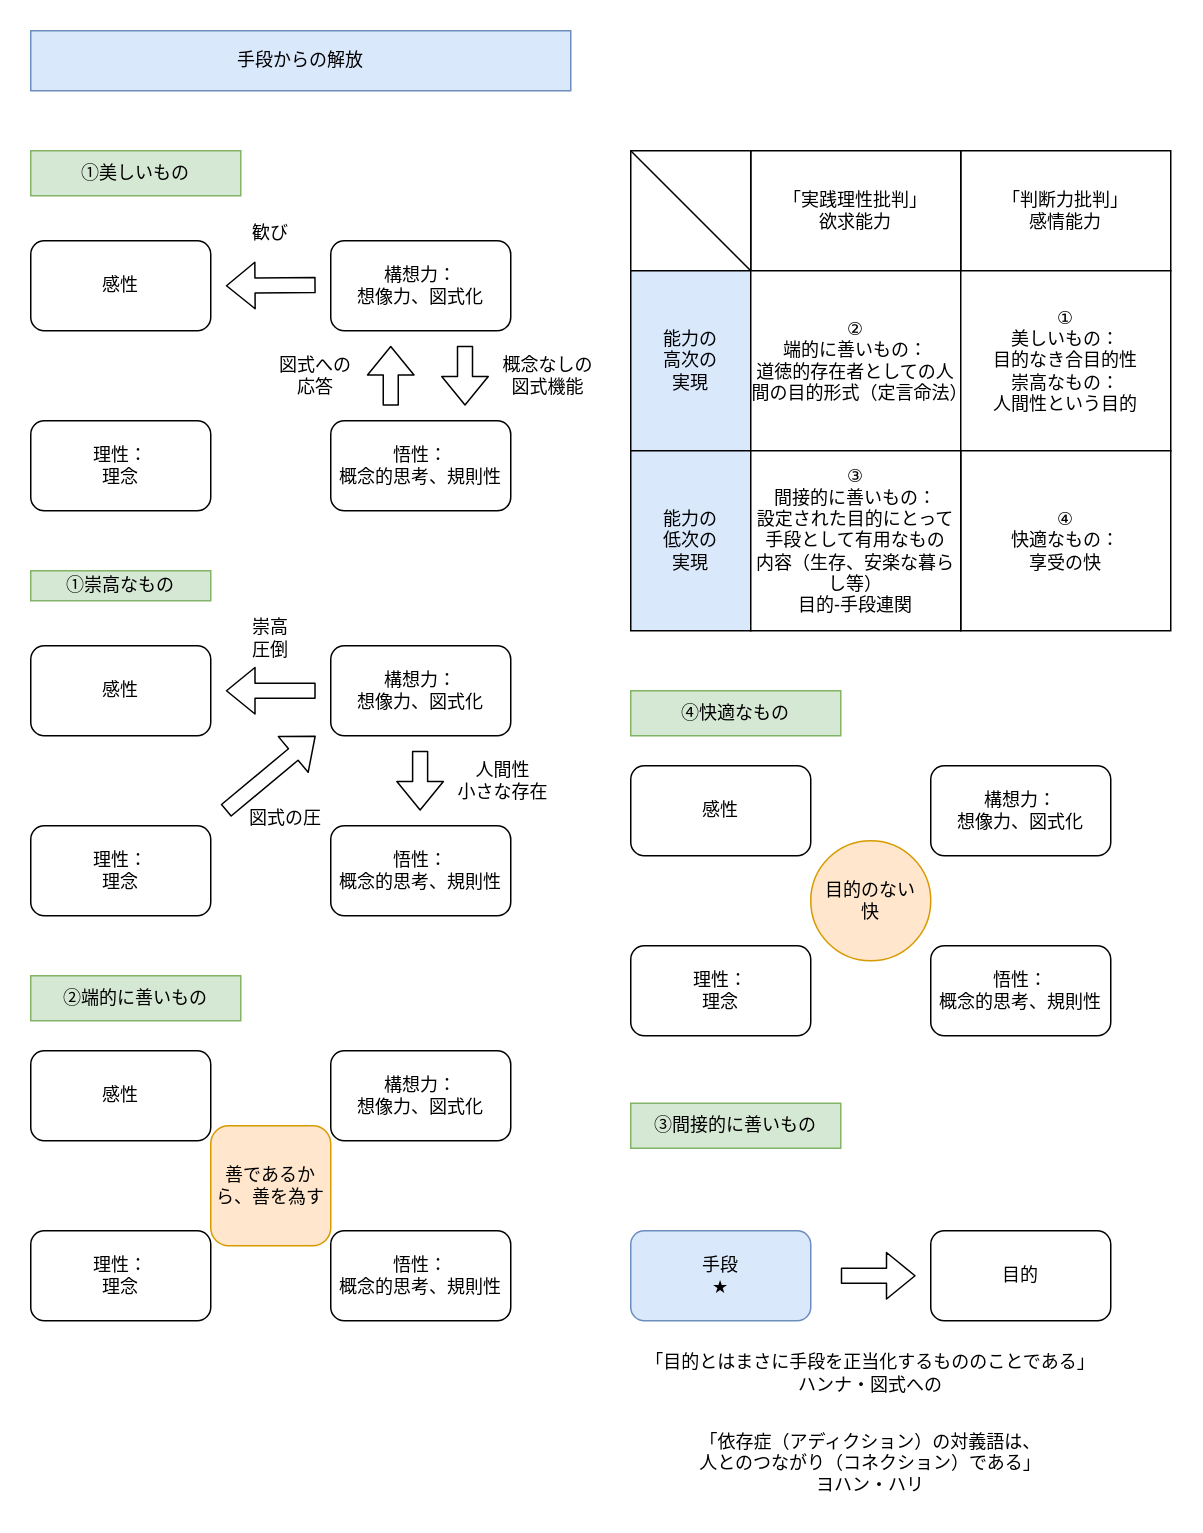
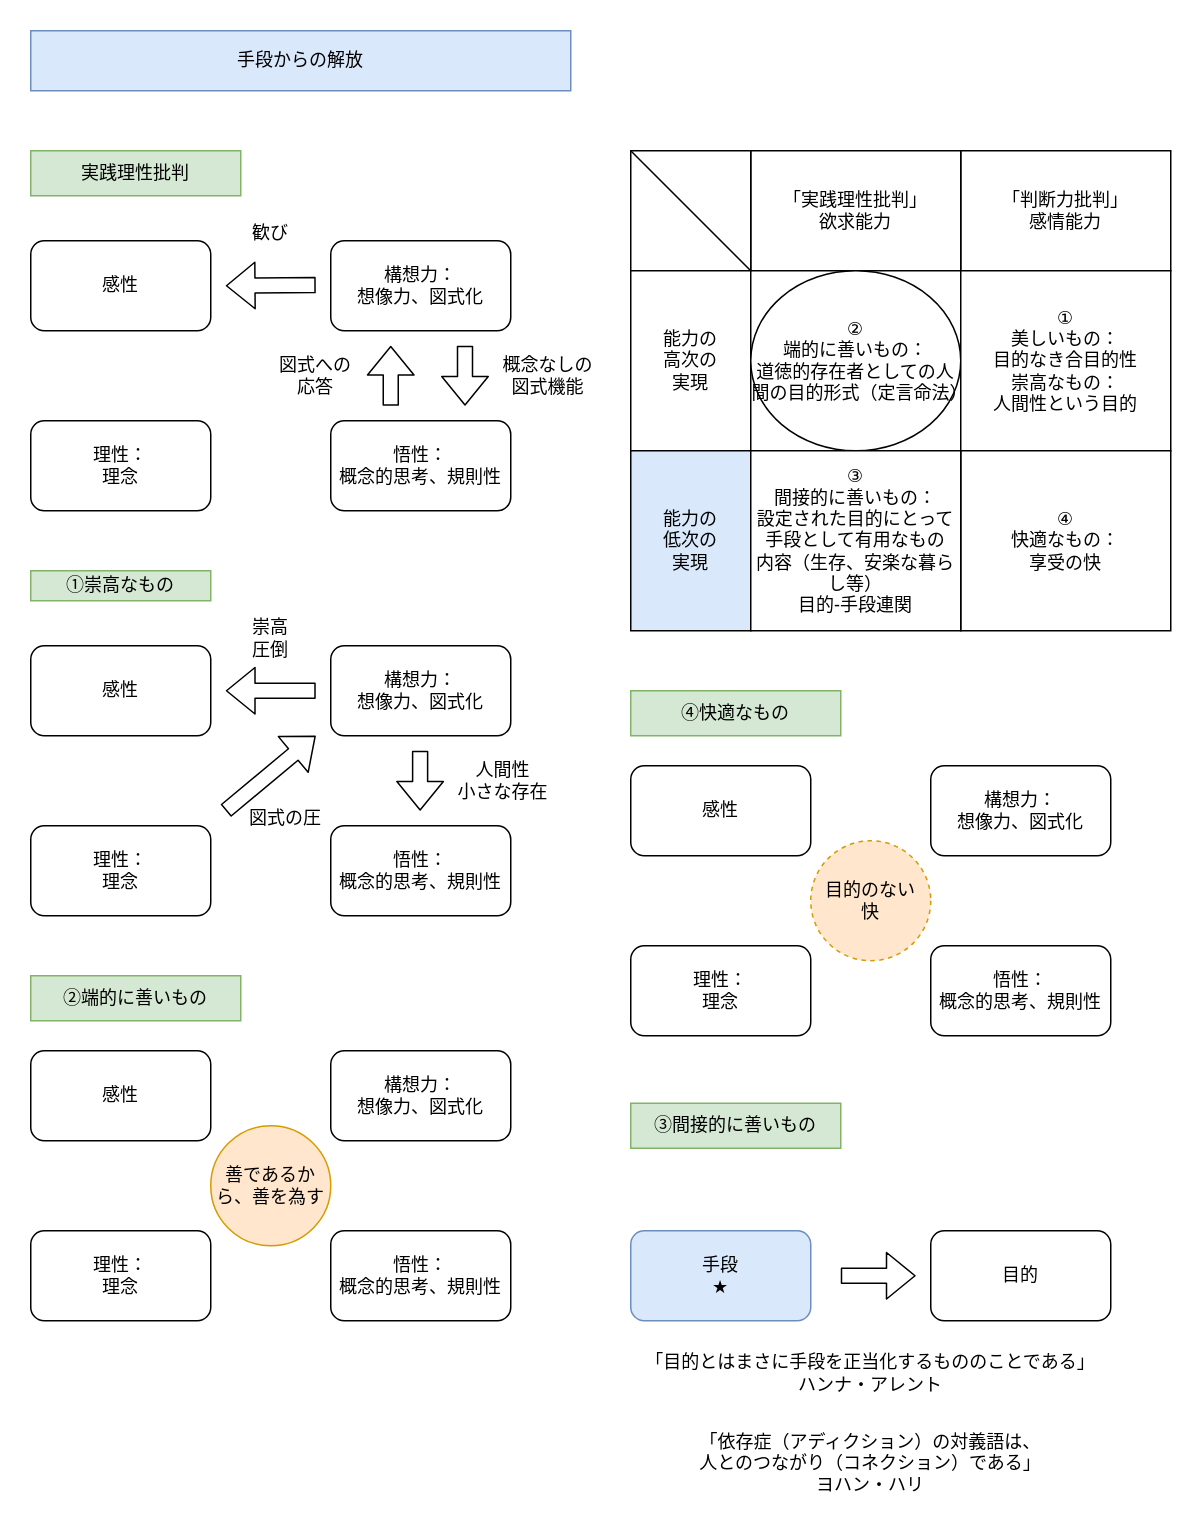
node "①美しいもの": label "①美しいもの" -> "実践理性批判"
node "能力の 高次の 実現": fillcolor #dae8fc -> #ffffff
node "② 端的に善いもの： 道徳的存在者としての人間の目的形式（定言命法）": shape rectangle -> ellipse
node "目的のない 快": style solid -> dashed
node "善であるから、善を為す": shape rounded rectangle -> ellipse
node "「目的とはまさに手段を正当化するもののことである」 ハンナ・図式への": label "「目的とはまさに手段を正当化するもののことである」 ハンナ・図式への" -> "「目的とはまさに手段を正当化するもののことである」 ハンナ・アレント"
